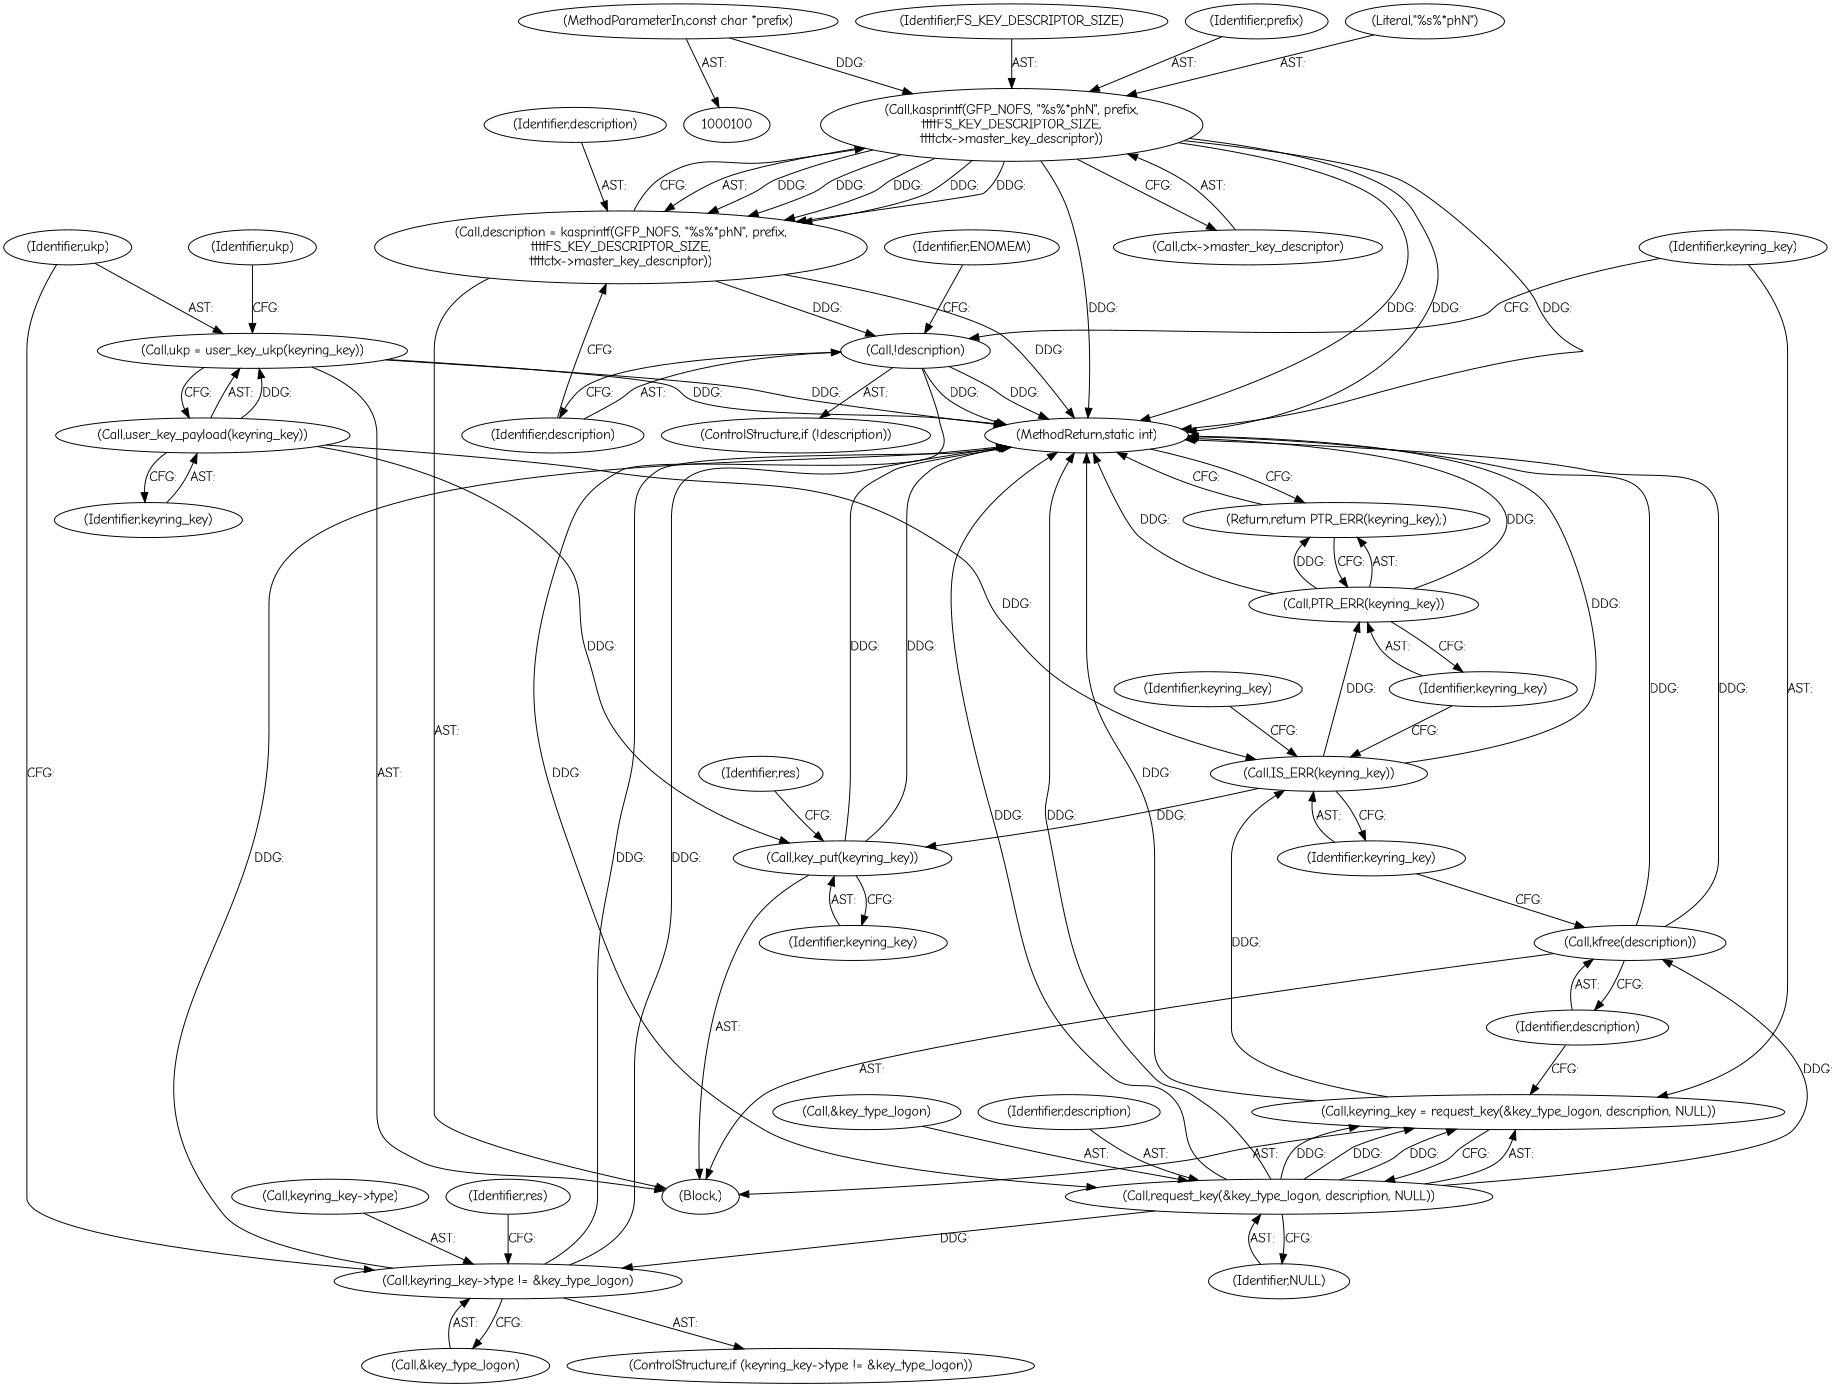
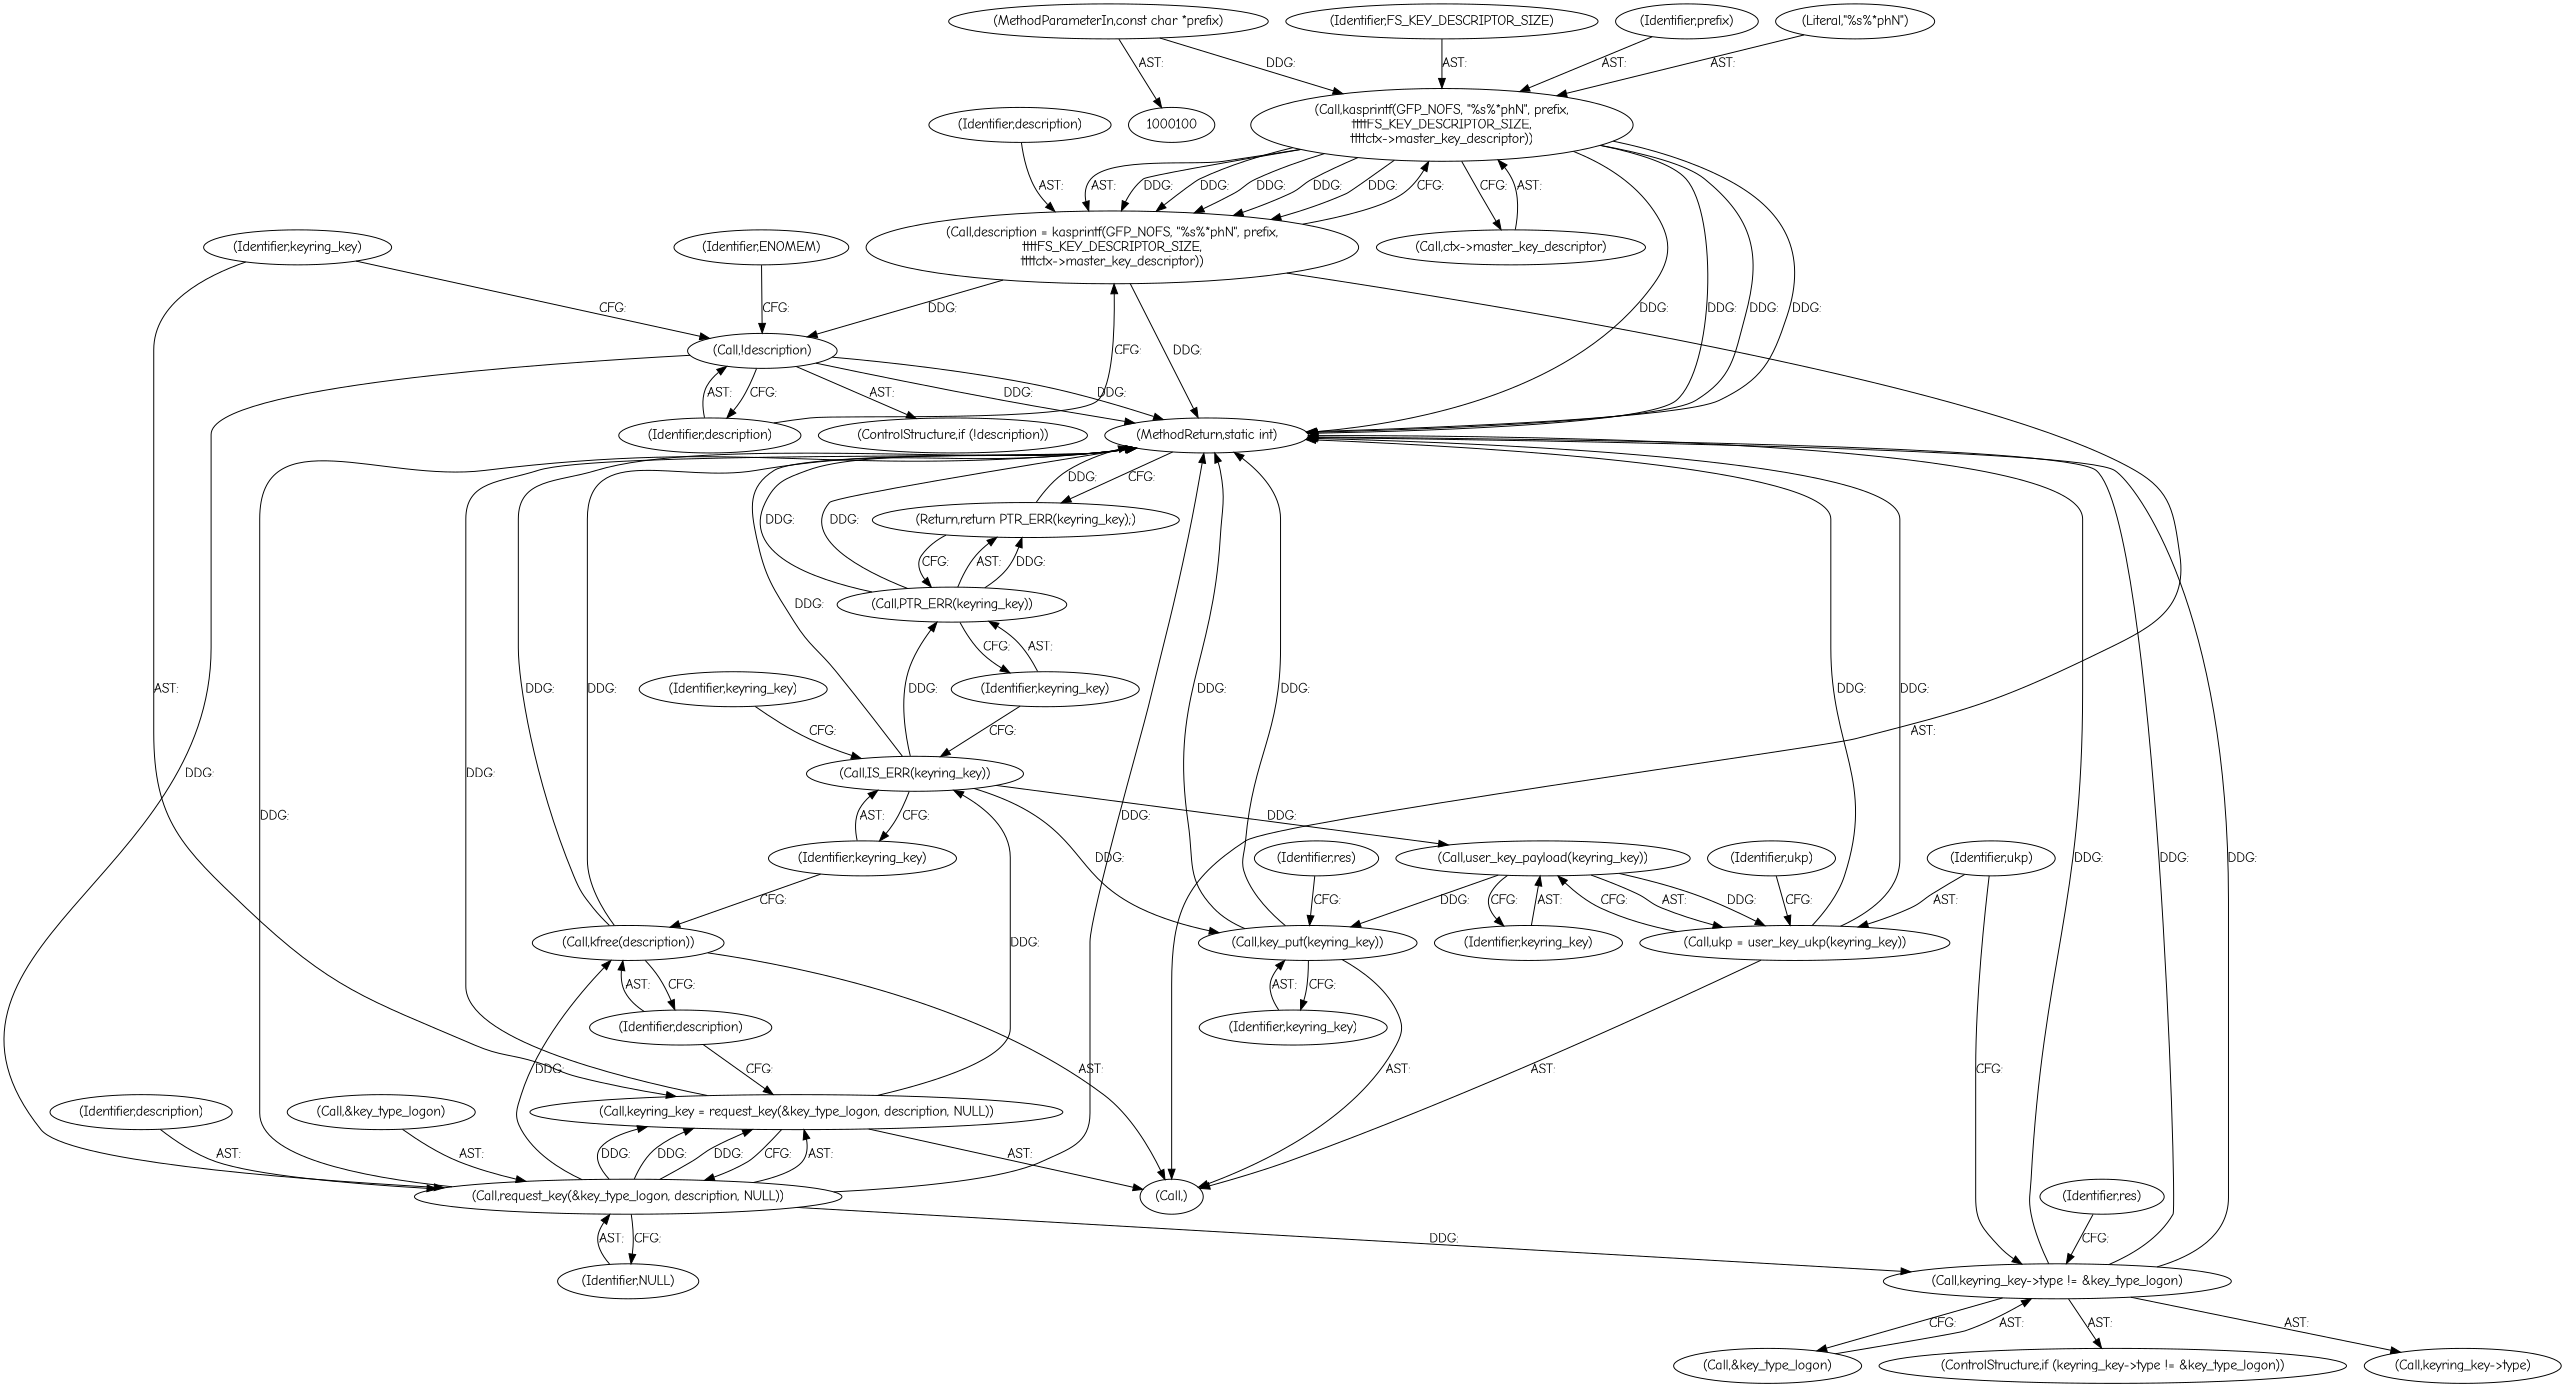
edge "(Return,return PTR_ERR(keyring_key);)" -> "(MethodReturn,static int)": label "CFG: " -> "DDG: "
edge "(Call,user_key_payload(keyring_key))" -> "(Call,IS_ERR(keyring_key))": reversed
node "(Block,)": label "(Block,)" -> "(Call,)"
edge "(Call,keyring_key->type)" -> "(Call,keyring_key->type != &key_type_logon)": reversed
